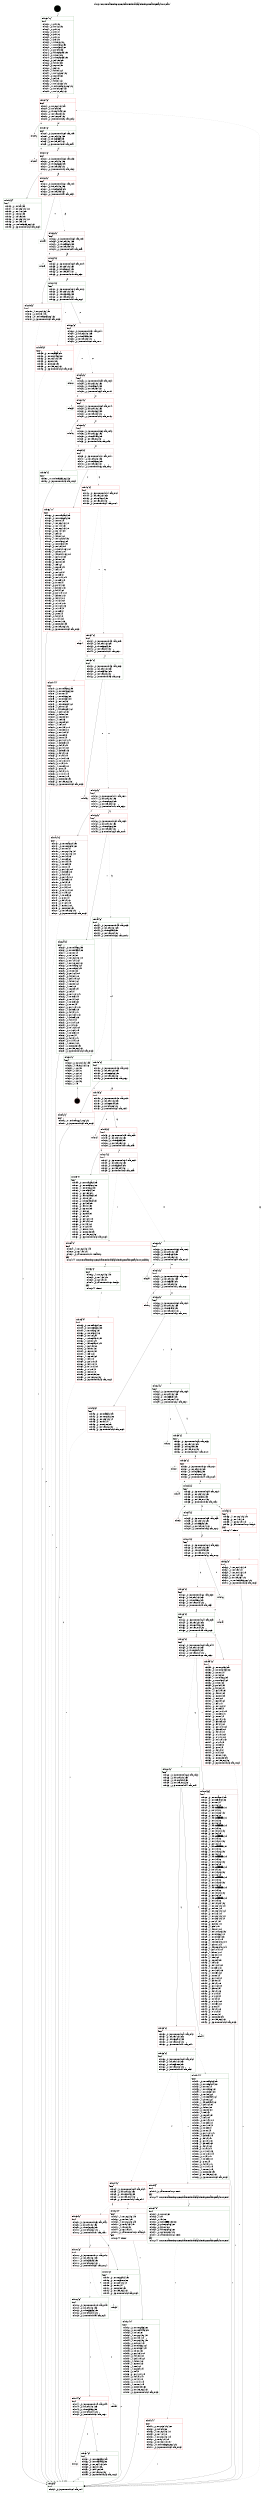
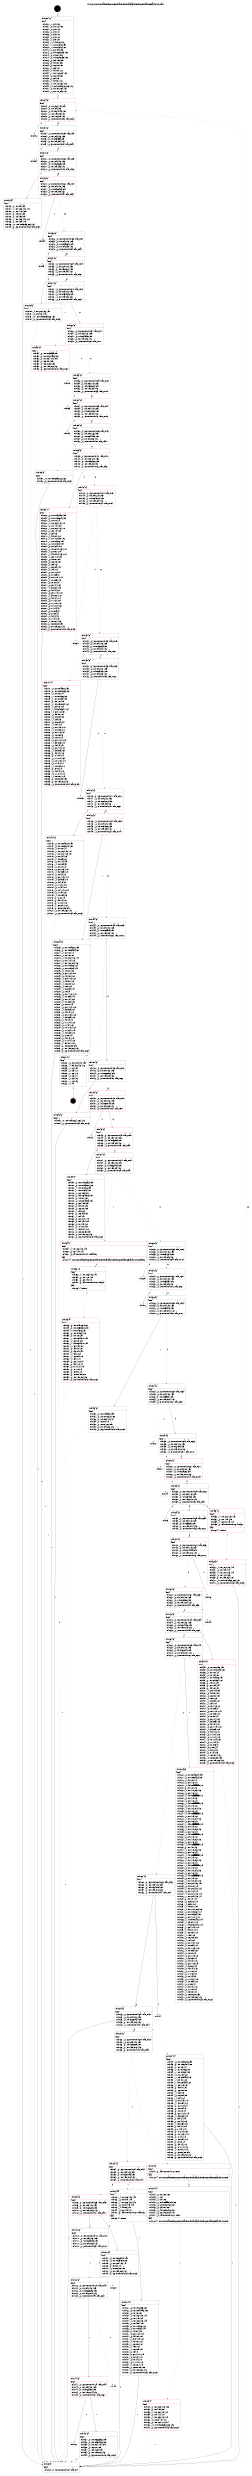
edge "0x40180c [336]" -> "0x40248f [5]": now "0x40169c [28]" -> "0x40248f [5]"
